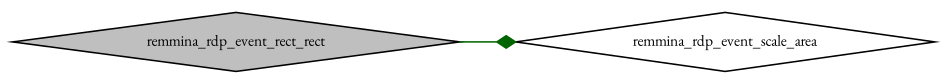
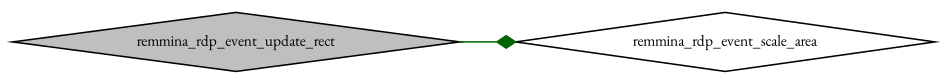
node "remmina_rdp_event_rect_rect": label "remmina_rdp_event_rect_rect" -> "remmina_rdp_event_update_rect"
